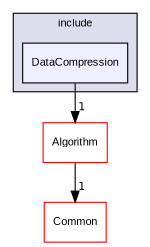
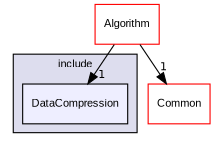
edge "DataCompression" -> "Algorithm": reversed
